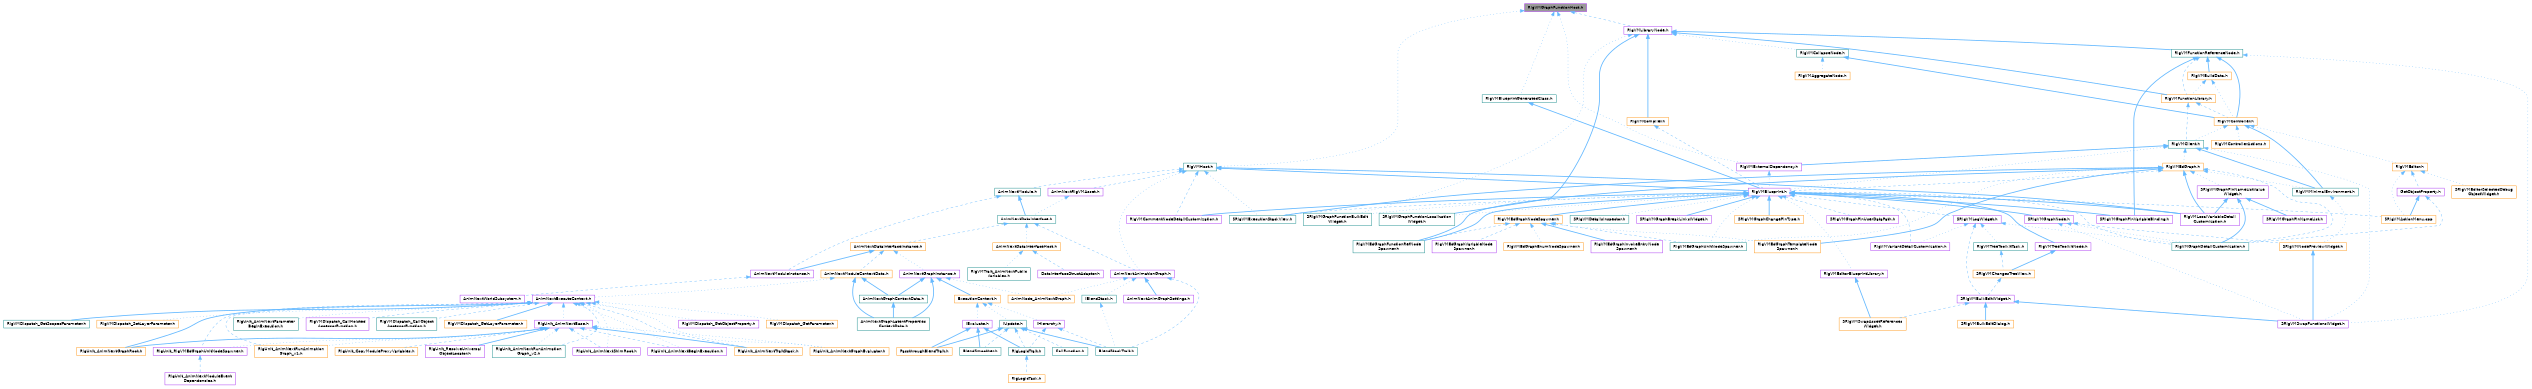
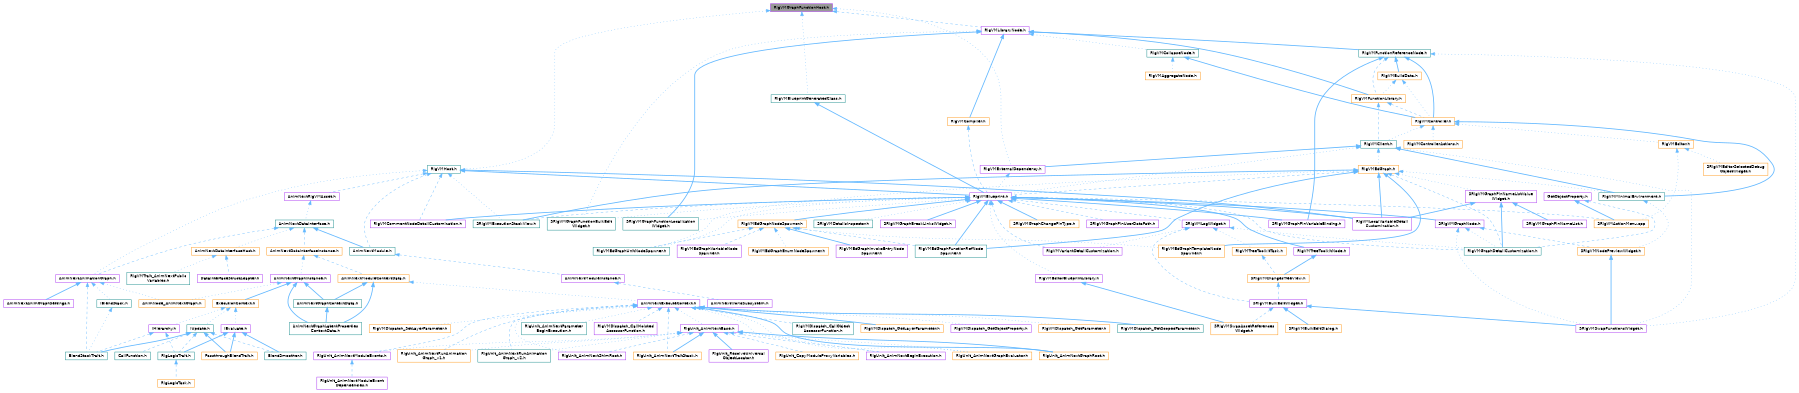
edge "GetObjectProperty.h" -> "RigVMEditor.h": removed
edge "AnimNextDataInterface.h" -> "AnimNextModule.h": reversed
node "RigVMTreeToolkitTask.h": color teal -> darkorange
edge "AnimNextModuleInstance.h" -> "AnimNextDataInterfaceInstance.h": removed
node "RigUnit_RigVMEdGraphUnitNodeSpawner.h": label "RigUnit_RigVMEdGraphUnitNodeSpawner.h" -> "RigUnit_AnimNextModuleEvents.h"
